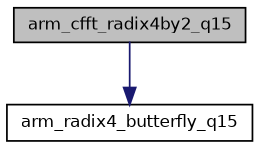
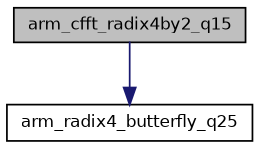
node "arm_radix4_butterfly_q15": label "arm_radix4_butterfly_q15" -> "arm_radix4_butterfly_q25"
